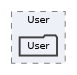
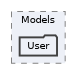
cluster "User": label "User" -> "Models"
